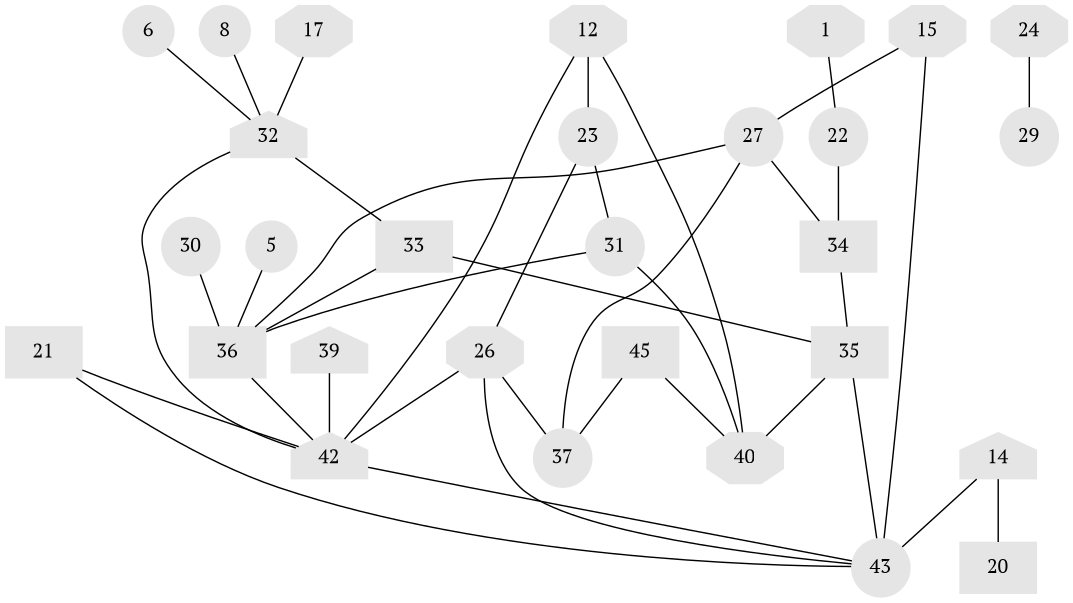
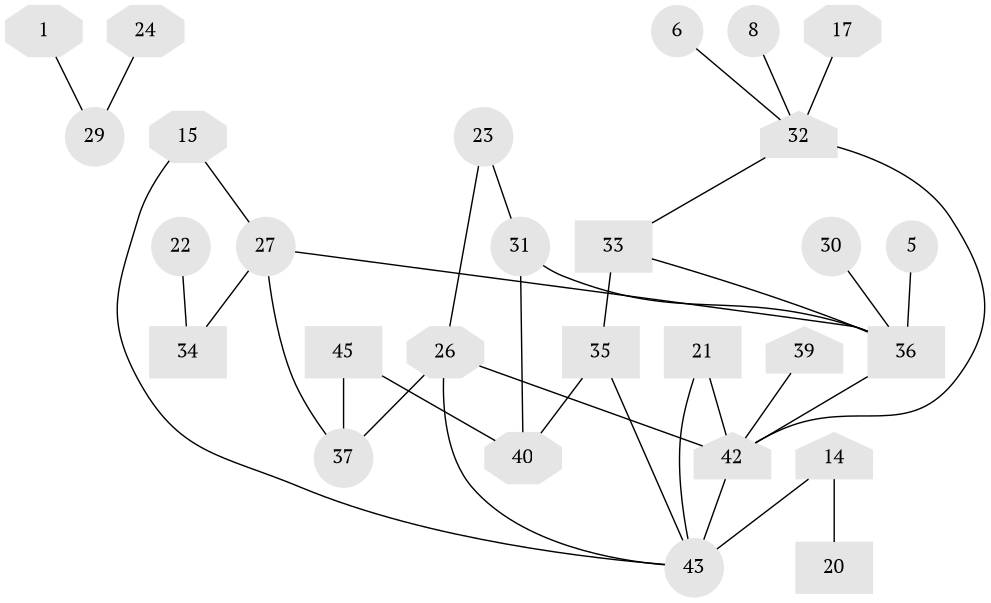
node "12": removed
edge "1" -- "22": now "1" -- "29"
edge "34" -- "35": removed
